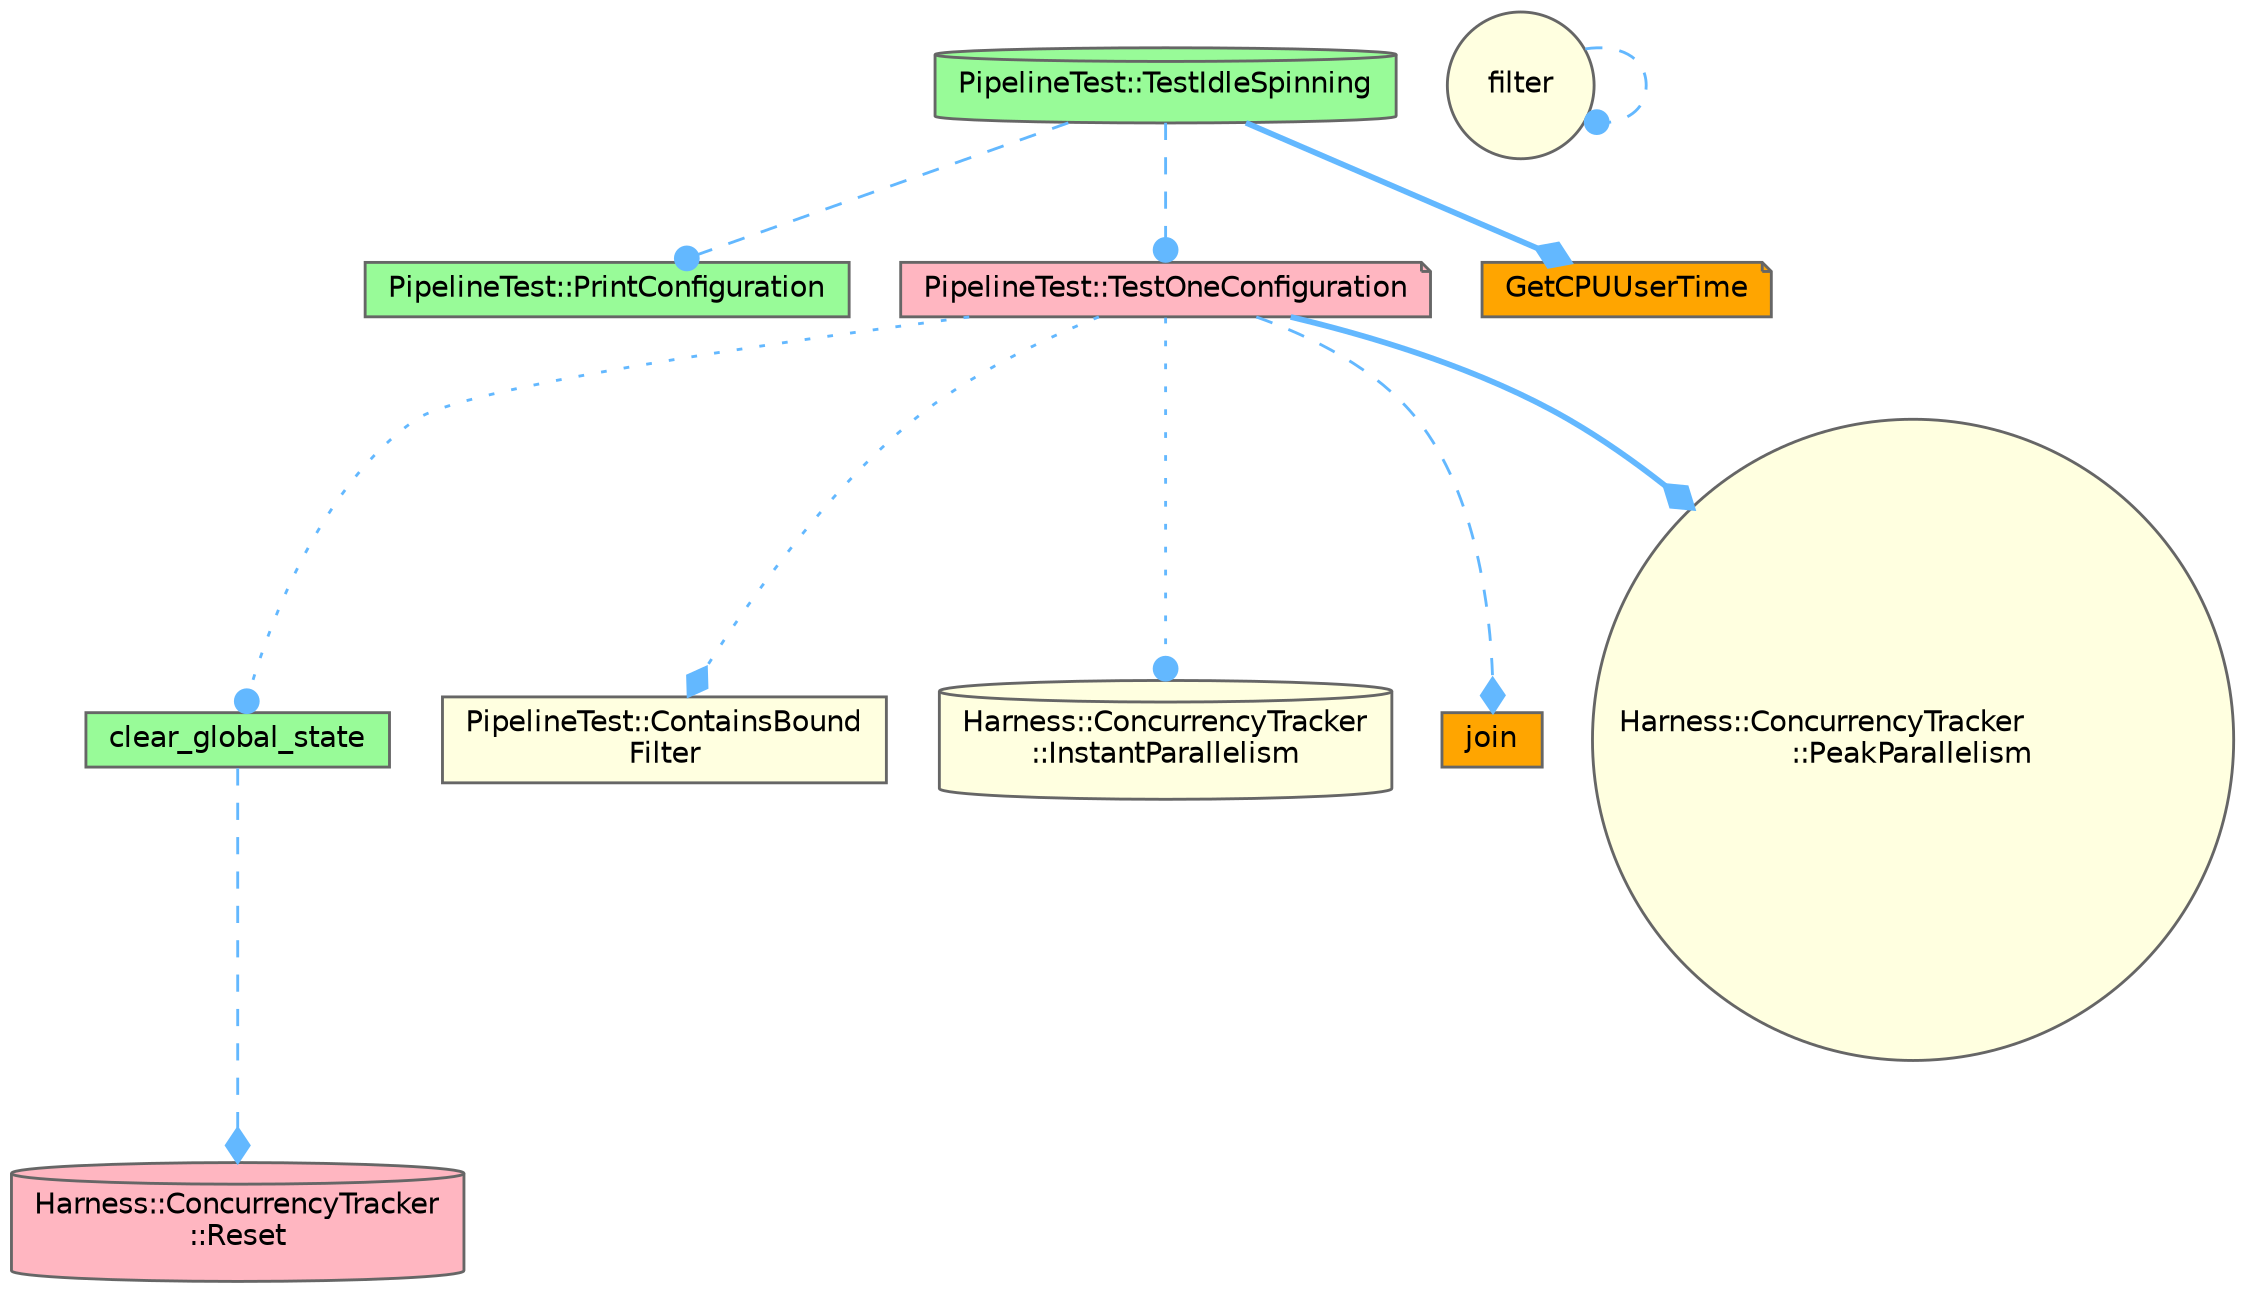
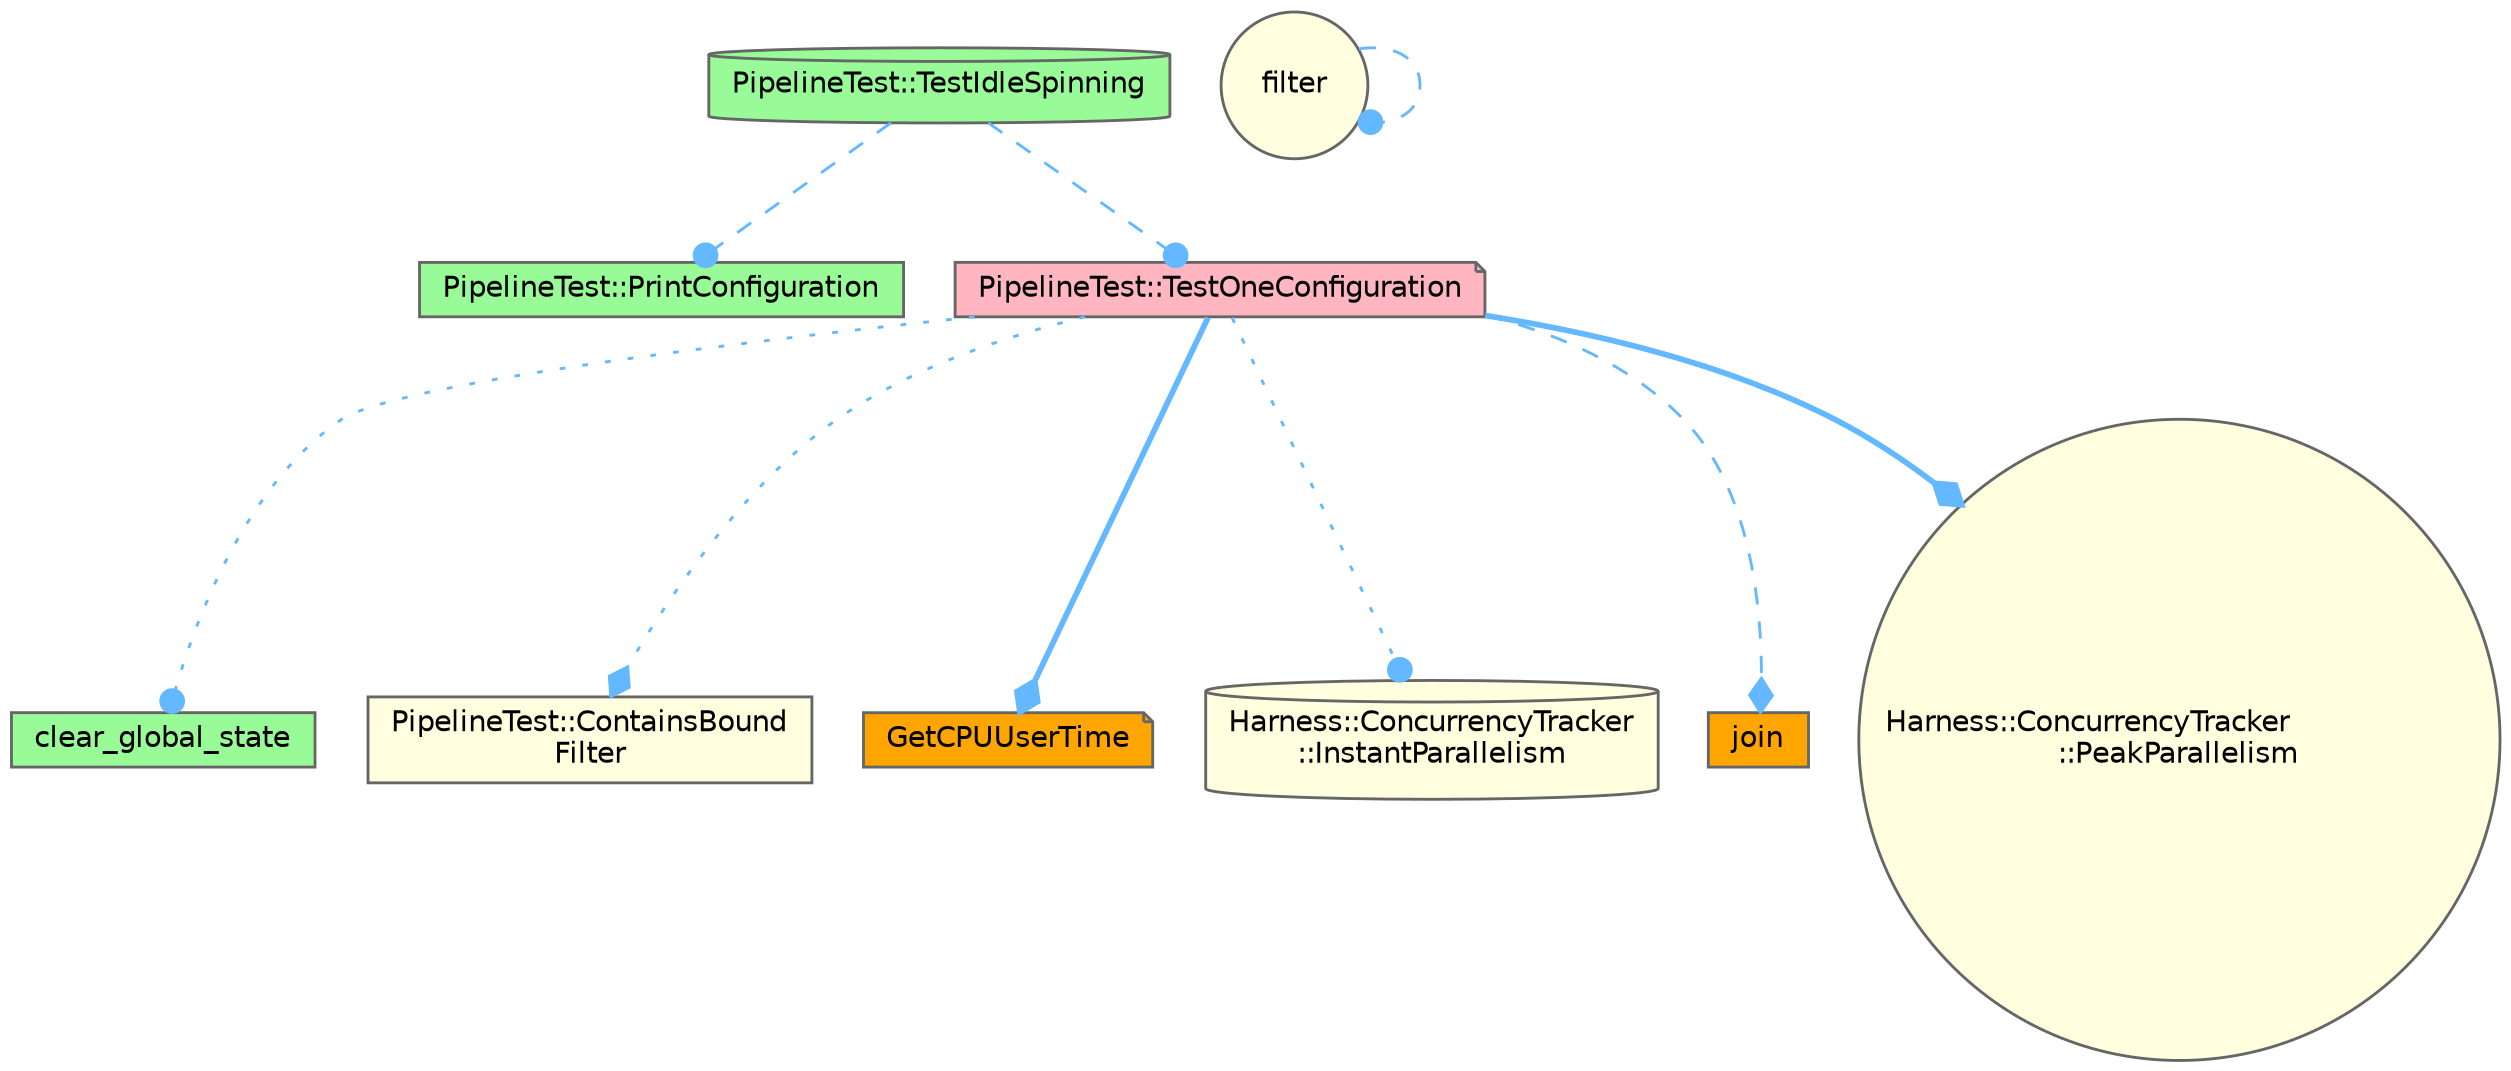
edge "PipelineTest::TestIdleSpinning" -> "GetCPUUserTime": now "PipelineTest::TestOneConfiguration" -> "GetCPUUserTime"
node "Harness::ConcurrencyTracker ::Reset": removed
